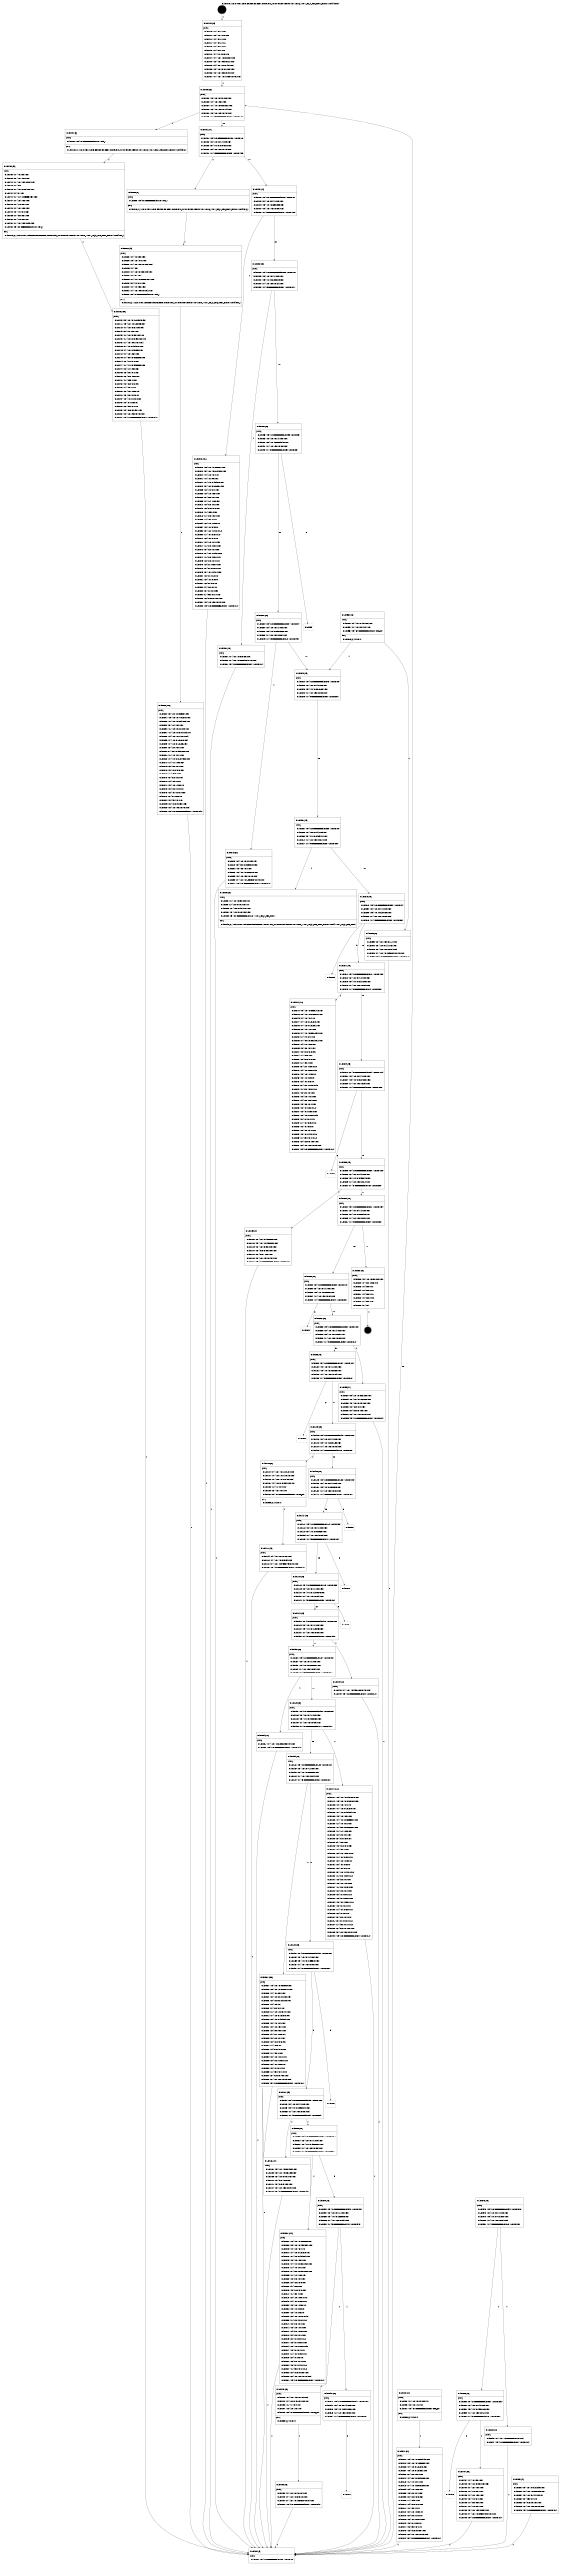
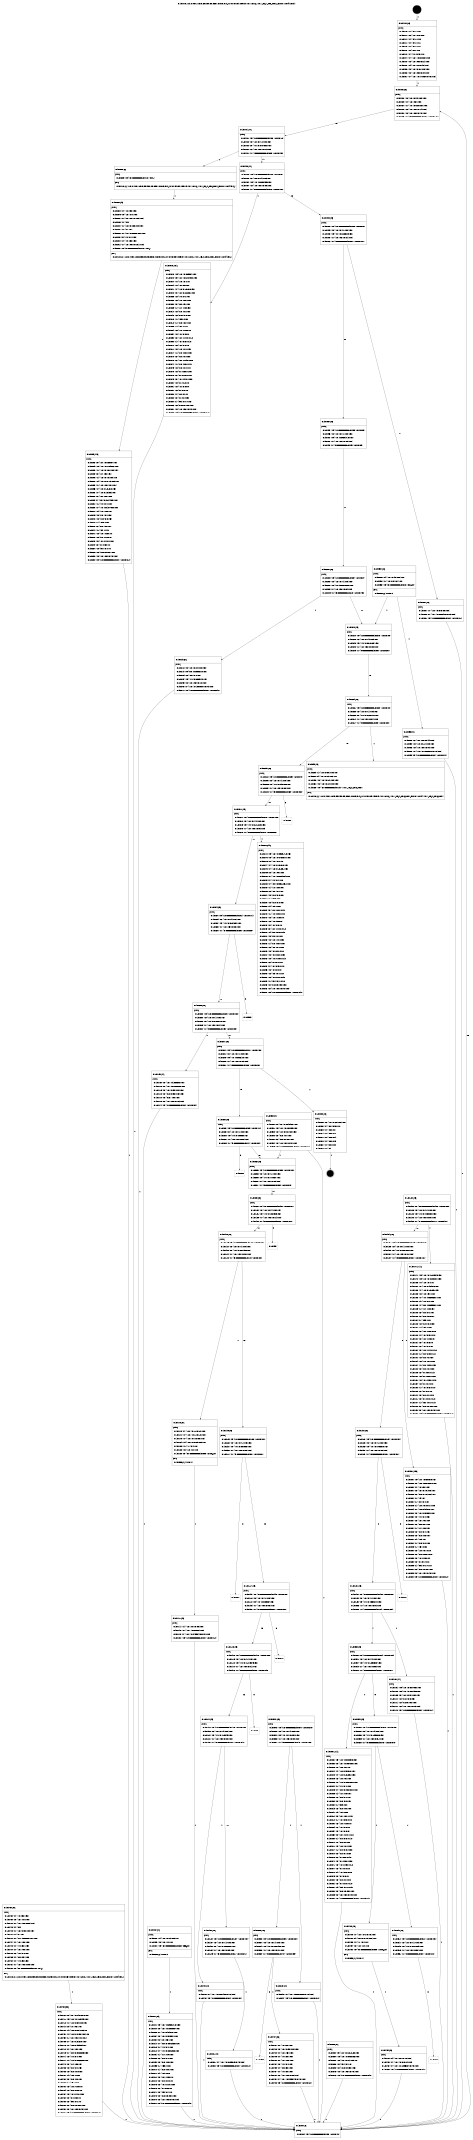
node "0x401706 [5]": removed
node "0x401d5f": removed
edge "0x4013e3 [25]" -> "0x4015af [27]": reversed
edge "0x401492 [25]" -> "0x4014ab [25]": removed, label "11"
